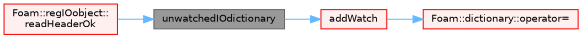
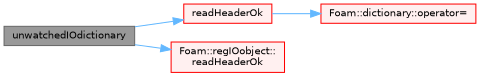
edge "Foam::regIOobject:: readHeaderOk" -> "unwatchedIOdictionary": reversed
node "addWatch": label "addWatch" -> "readHeaderOk"
